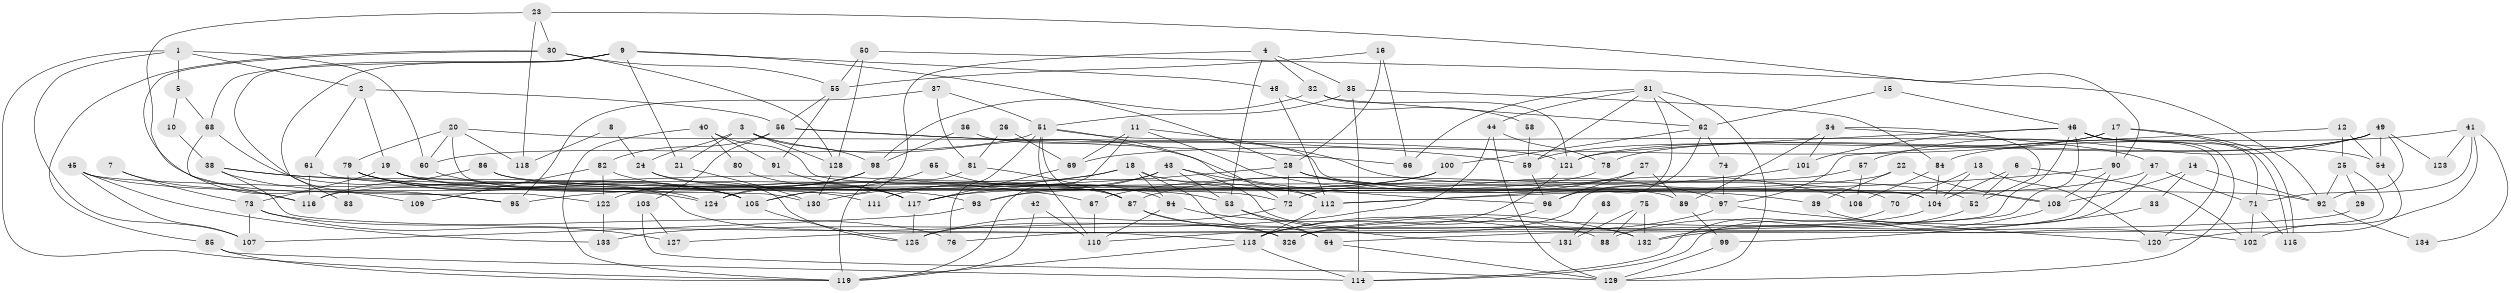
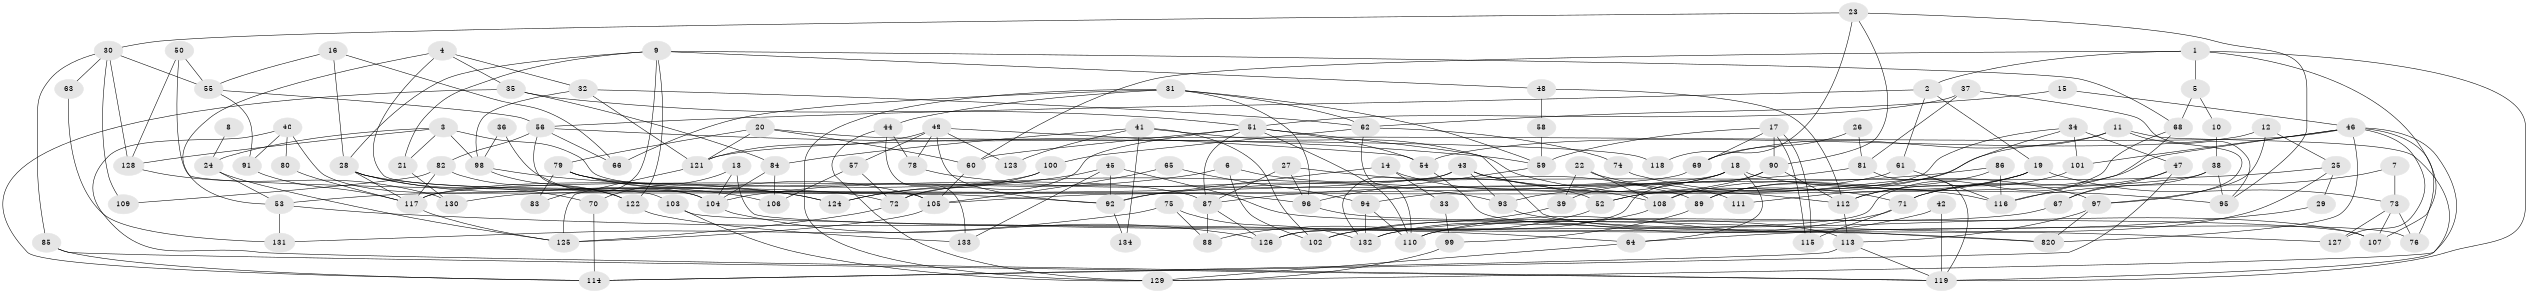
edge "30" -- "63": added
edge "8" -- "118": removed
edge "20" -- "130": removed
edge "38" -- "113": removed
node "326": label "326" -> "126"
node "120": label "120" -> "820"
